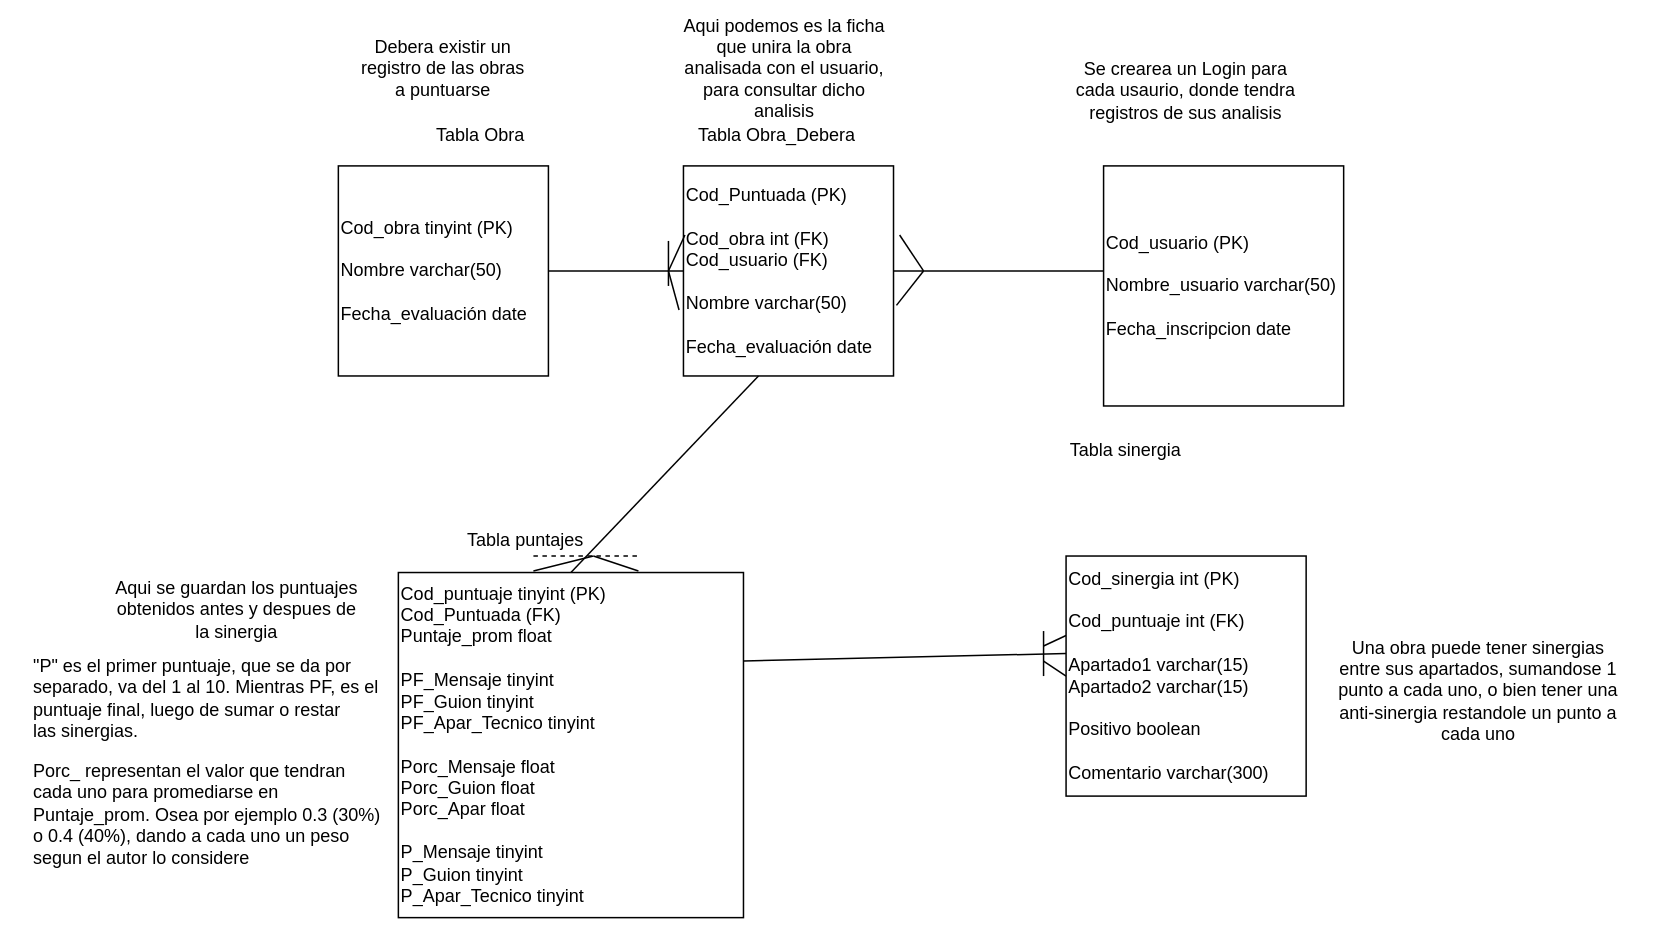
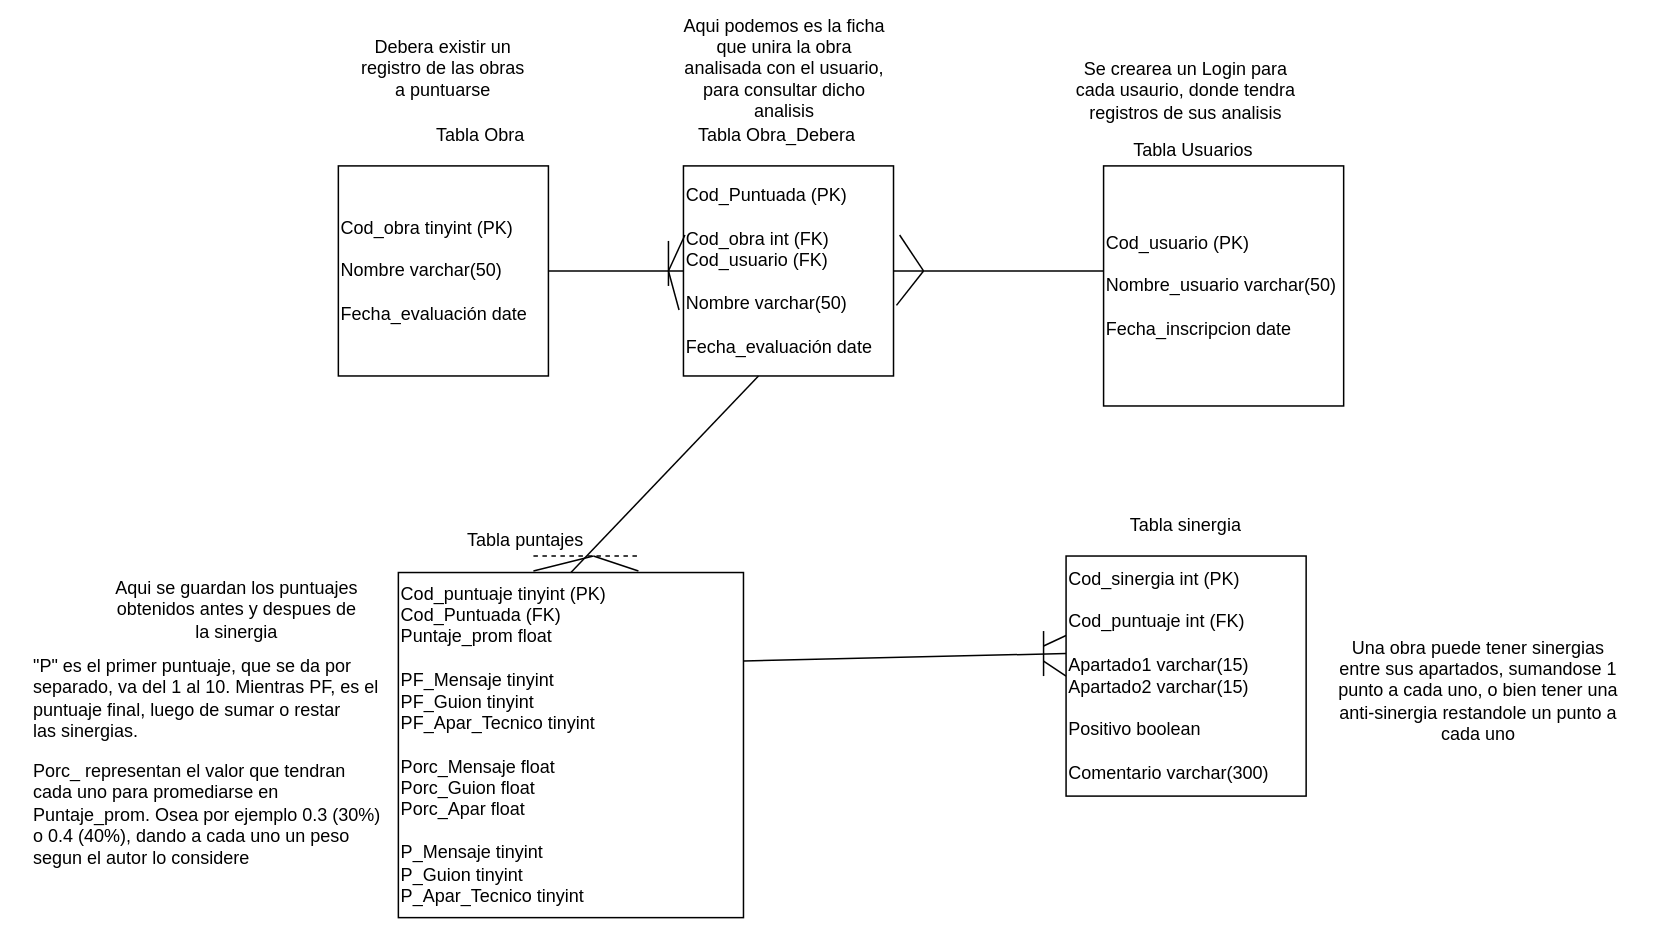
node "Tabla Usuarios": added
node "Tabla sinergia": moved (1126, 451) -> (1186, 526)
